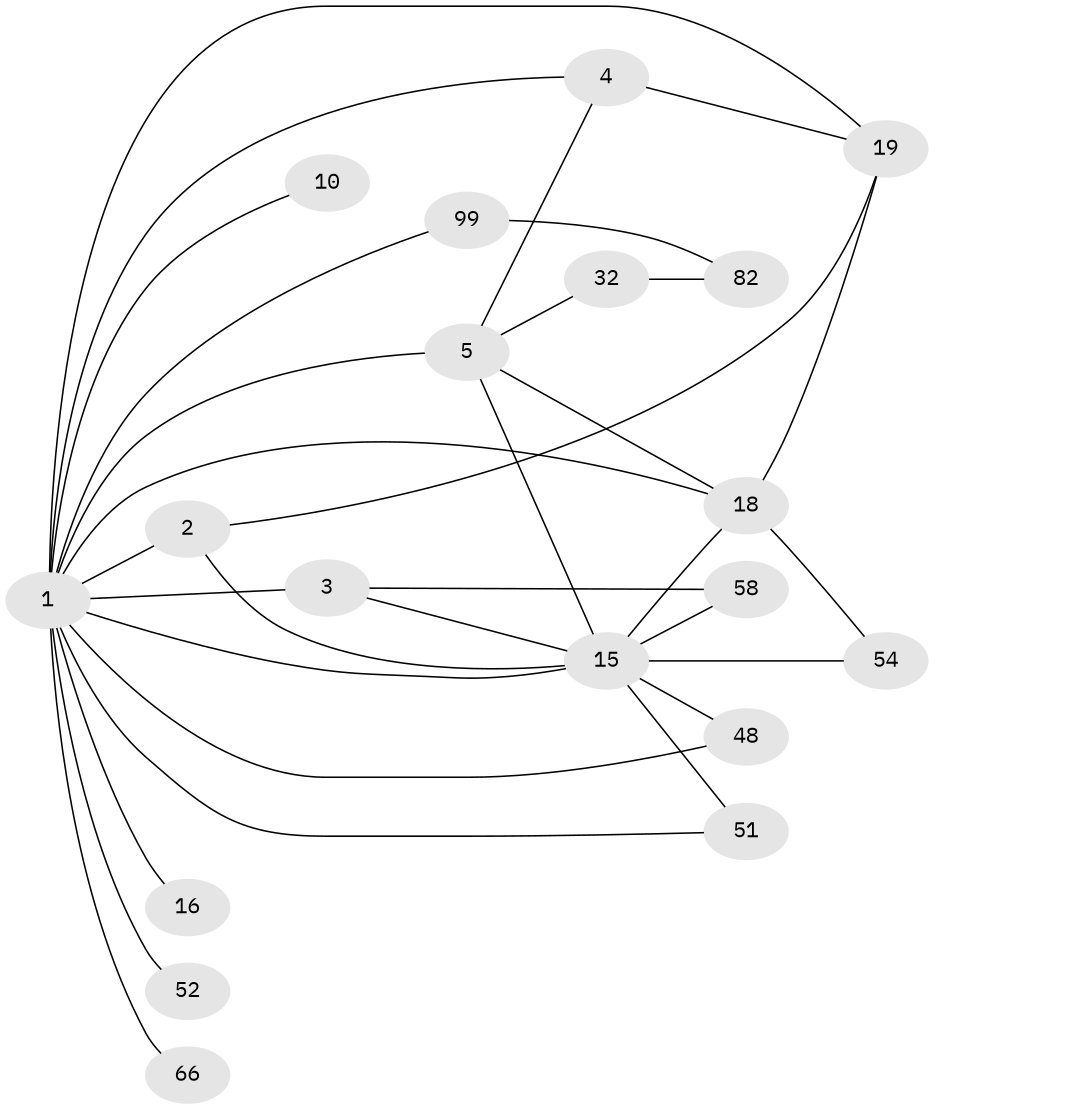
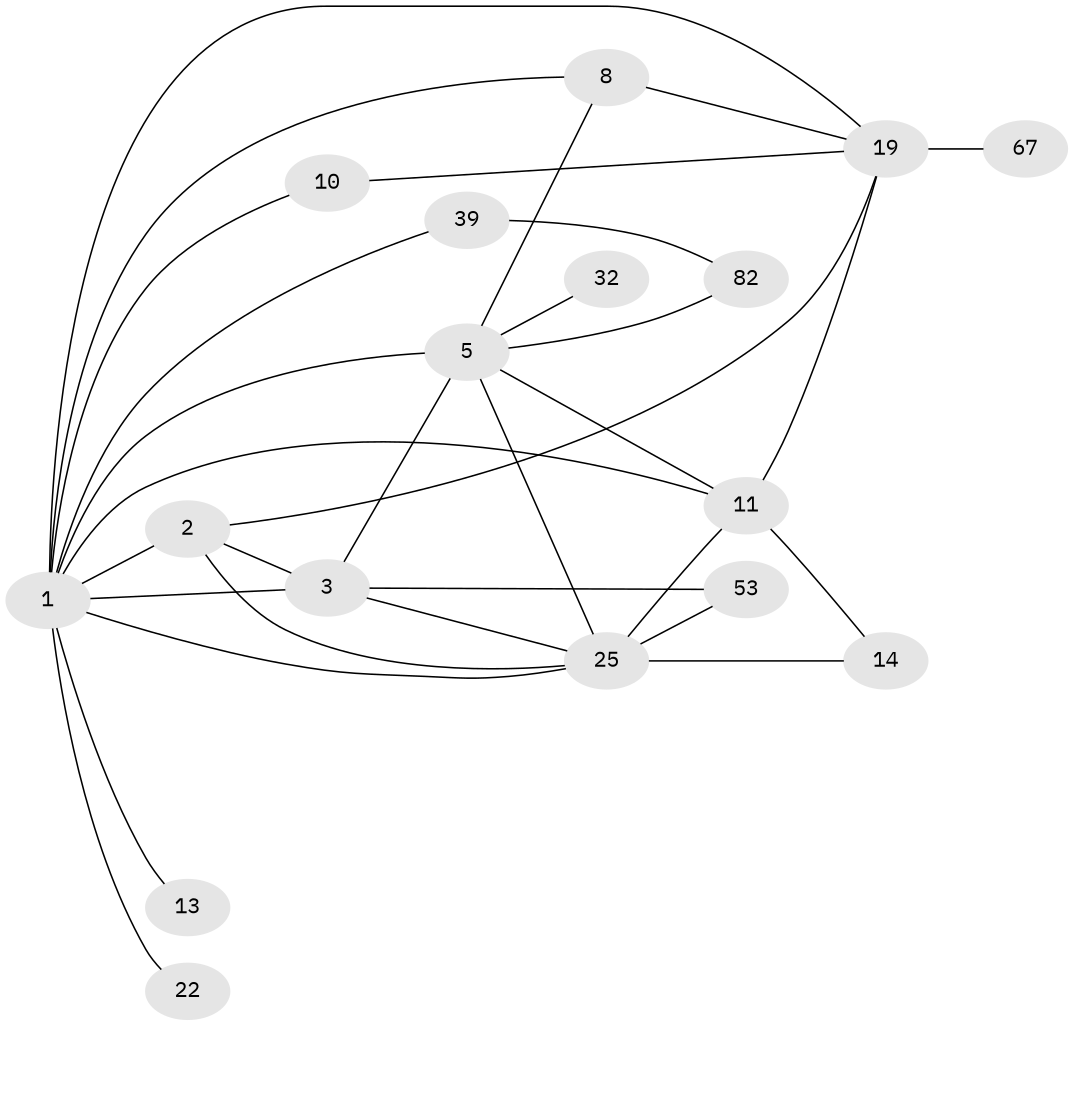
node "4": label "4" -> "8"
node "67": added
edge "19" -- "10": added
node "99": label "99" -> "39"
edge "32" -- "82": now "5" -- "82"
edge "5" -- "3": added
node "18": label "18" -> "11"
edge "2" -- "3": added
node "58": label "58" -> "53"
node "15": label "15" -> "25"
node "54": label "54" -> "14"
node "48": removed
node "51": removed
node "16": label "16" -> "13"
node "52": label "52" -> "22"
node "66": removed
